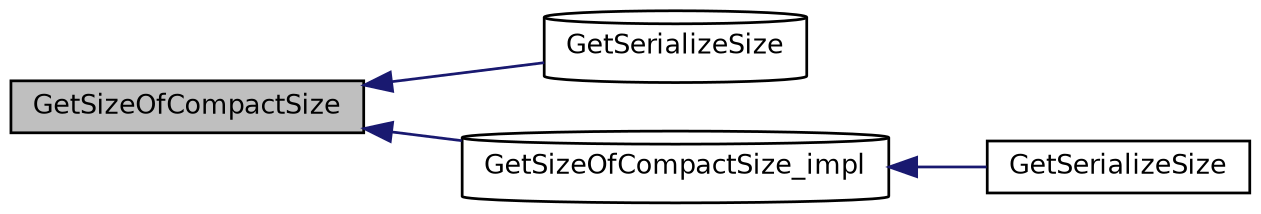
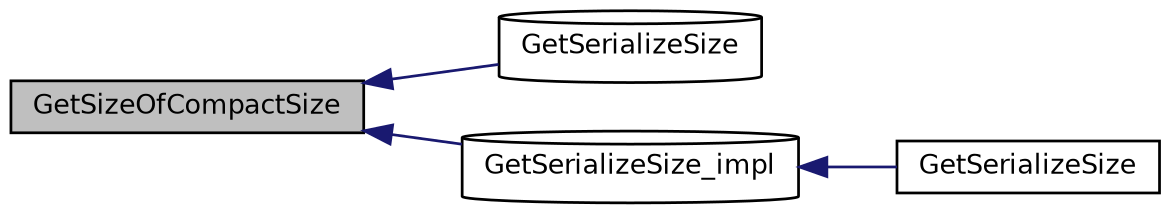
node "GetSizeOfCompactSize_impl": label "GetSizeOfCompactSize_impl" -> "GetSerializeSize_impl"
